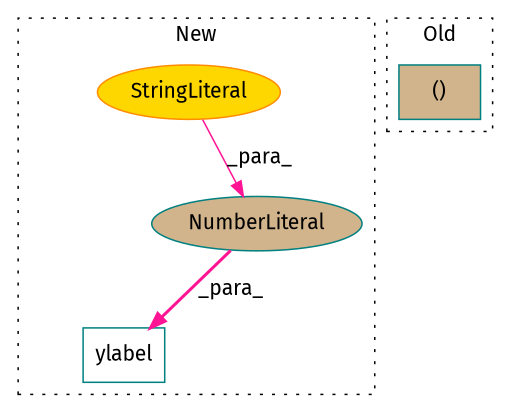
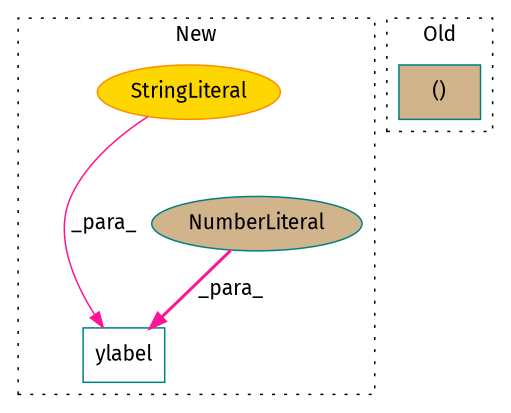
edge "StringLiteral" -> "NumberLiteral": now "StringLiteral" -> "ylabel"
